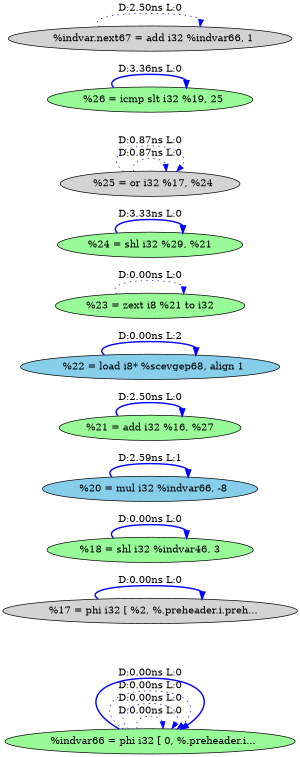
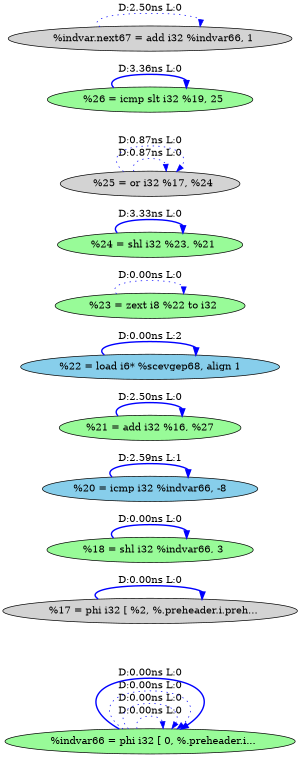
node "%24 = shl i32 %29, %21": label "%24 = shl i32 %29, %21" -> "%24 = shl i32 %23, %21"
node "%23 = zext i8 %21 to i32": label "%23 = zext i8 %21 to i32" -> "%23 = zext i8 %22 to i32"
node "%22 = load i8* %scevgep68, align 1": label "%22 = load i8* %scevgep68, align 1" -> "%22 = load i6* %scevgep68, align 1"
node "%20 = mul i32 %indvar66, -8": label "%20 = mul i32 %indvar66, -8" -> "%20 = icmp i32 %indvar66, -8"
node "%18 = shl i32 %indvar46, 3": label "%18 = shl i32 %indvar46, 3" -> "%18 = shl i32 %indvar66, 3"
